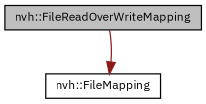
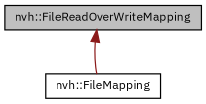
edge "nvh::FileReadOverWriteMapping" -> "nvh::FileMapping": reversed
